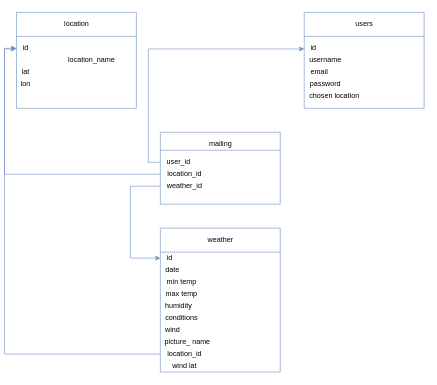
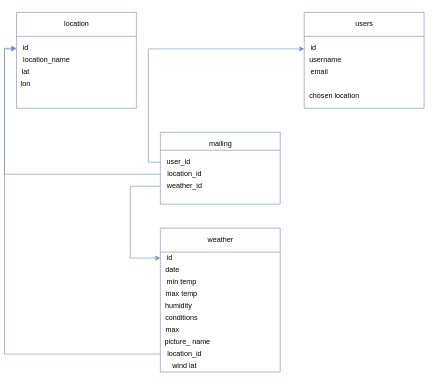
node "location_name": moved (92, 60) -> (47, 60)
node "password": removed
node "wind": label "wind" -> "max"
